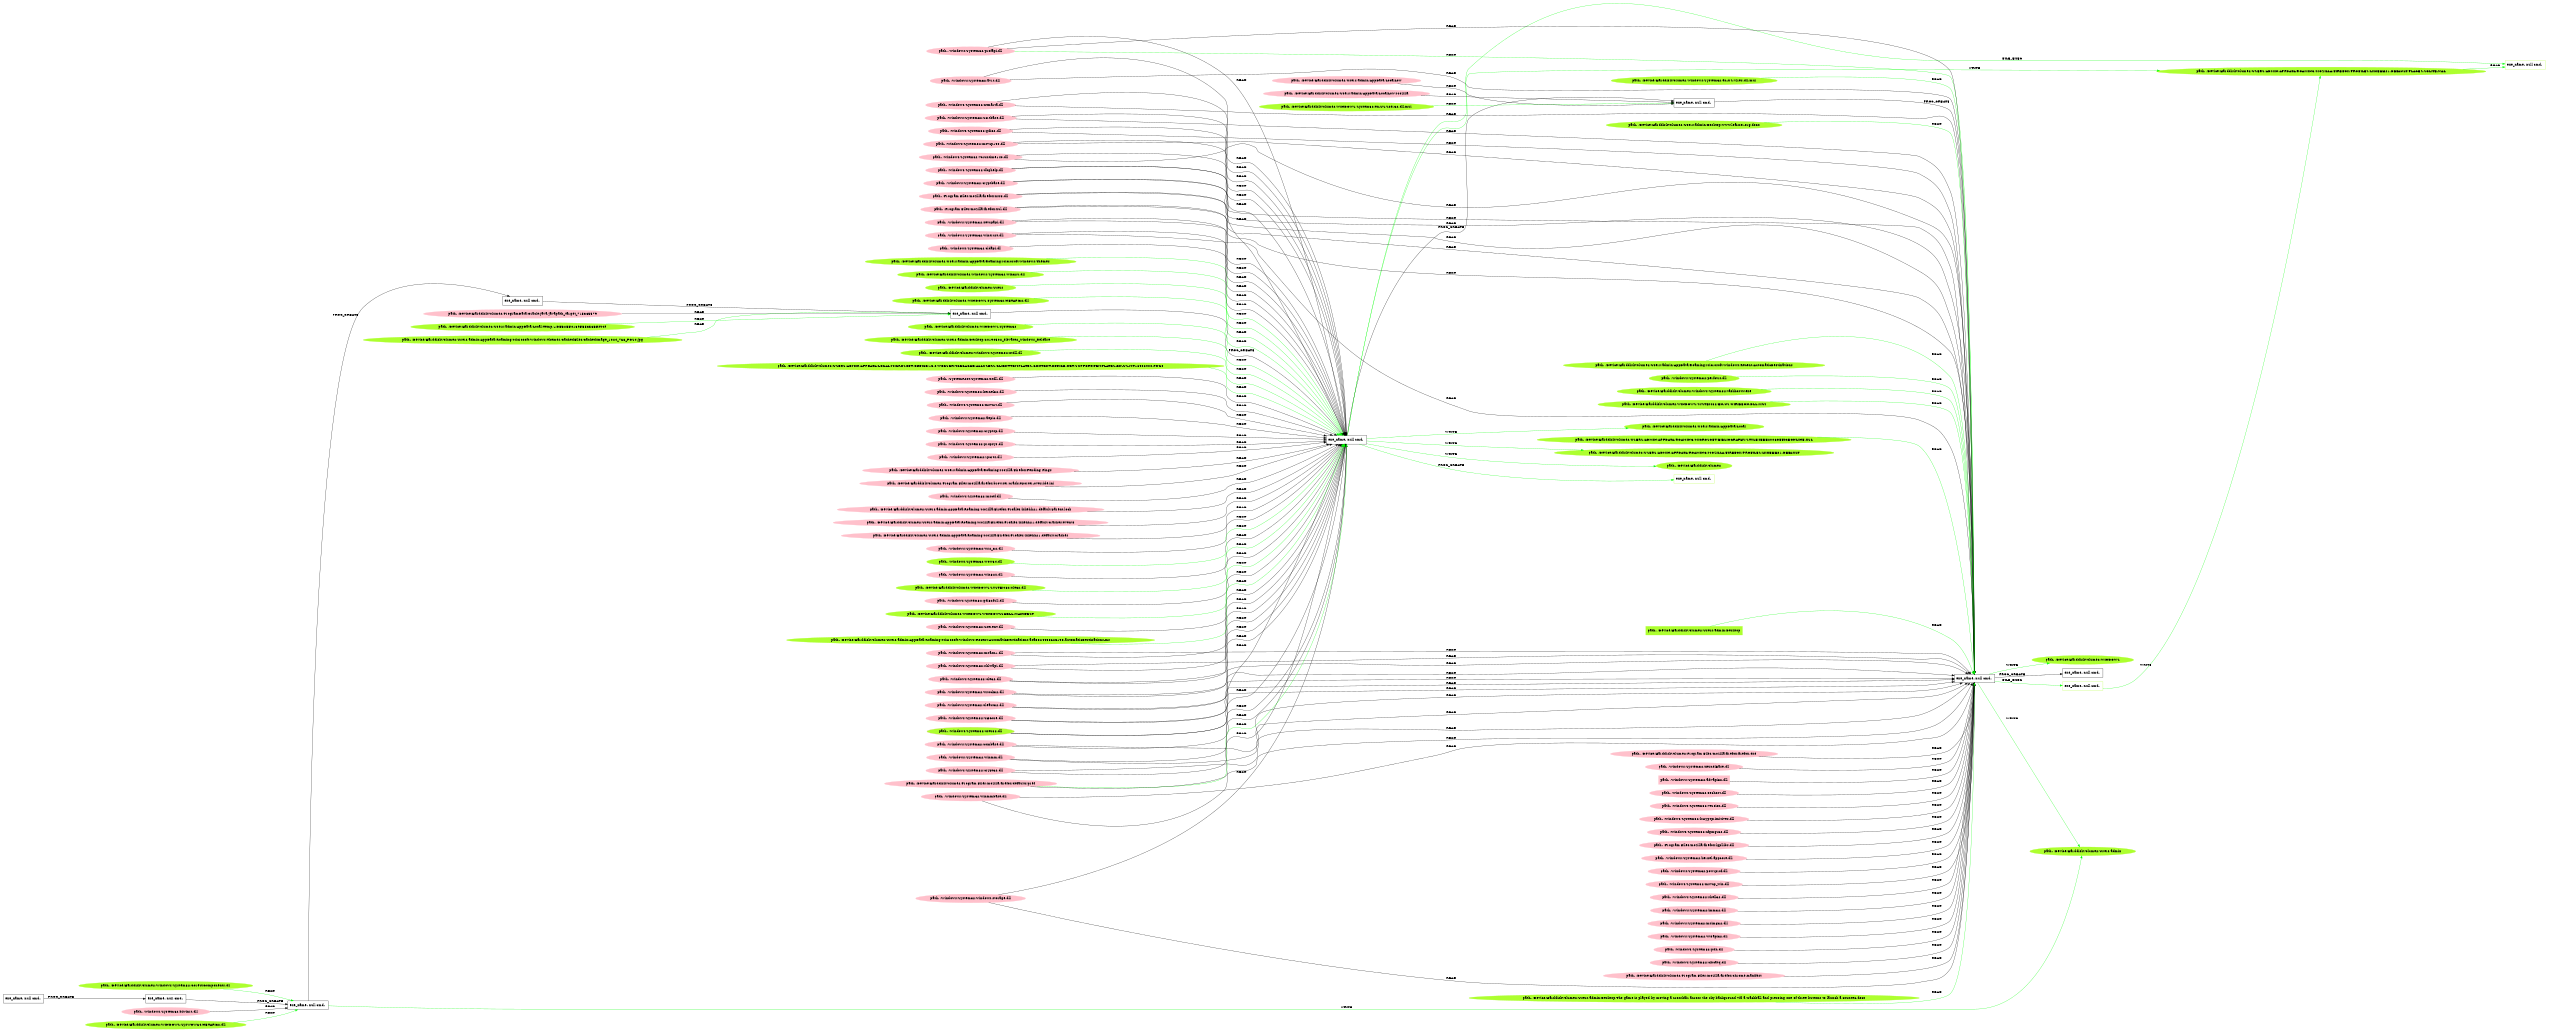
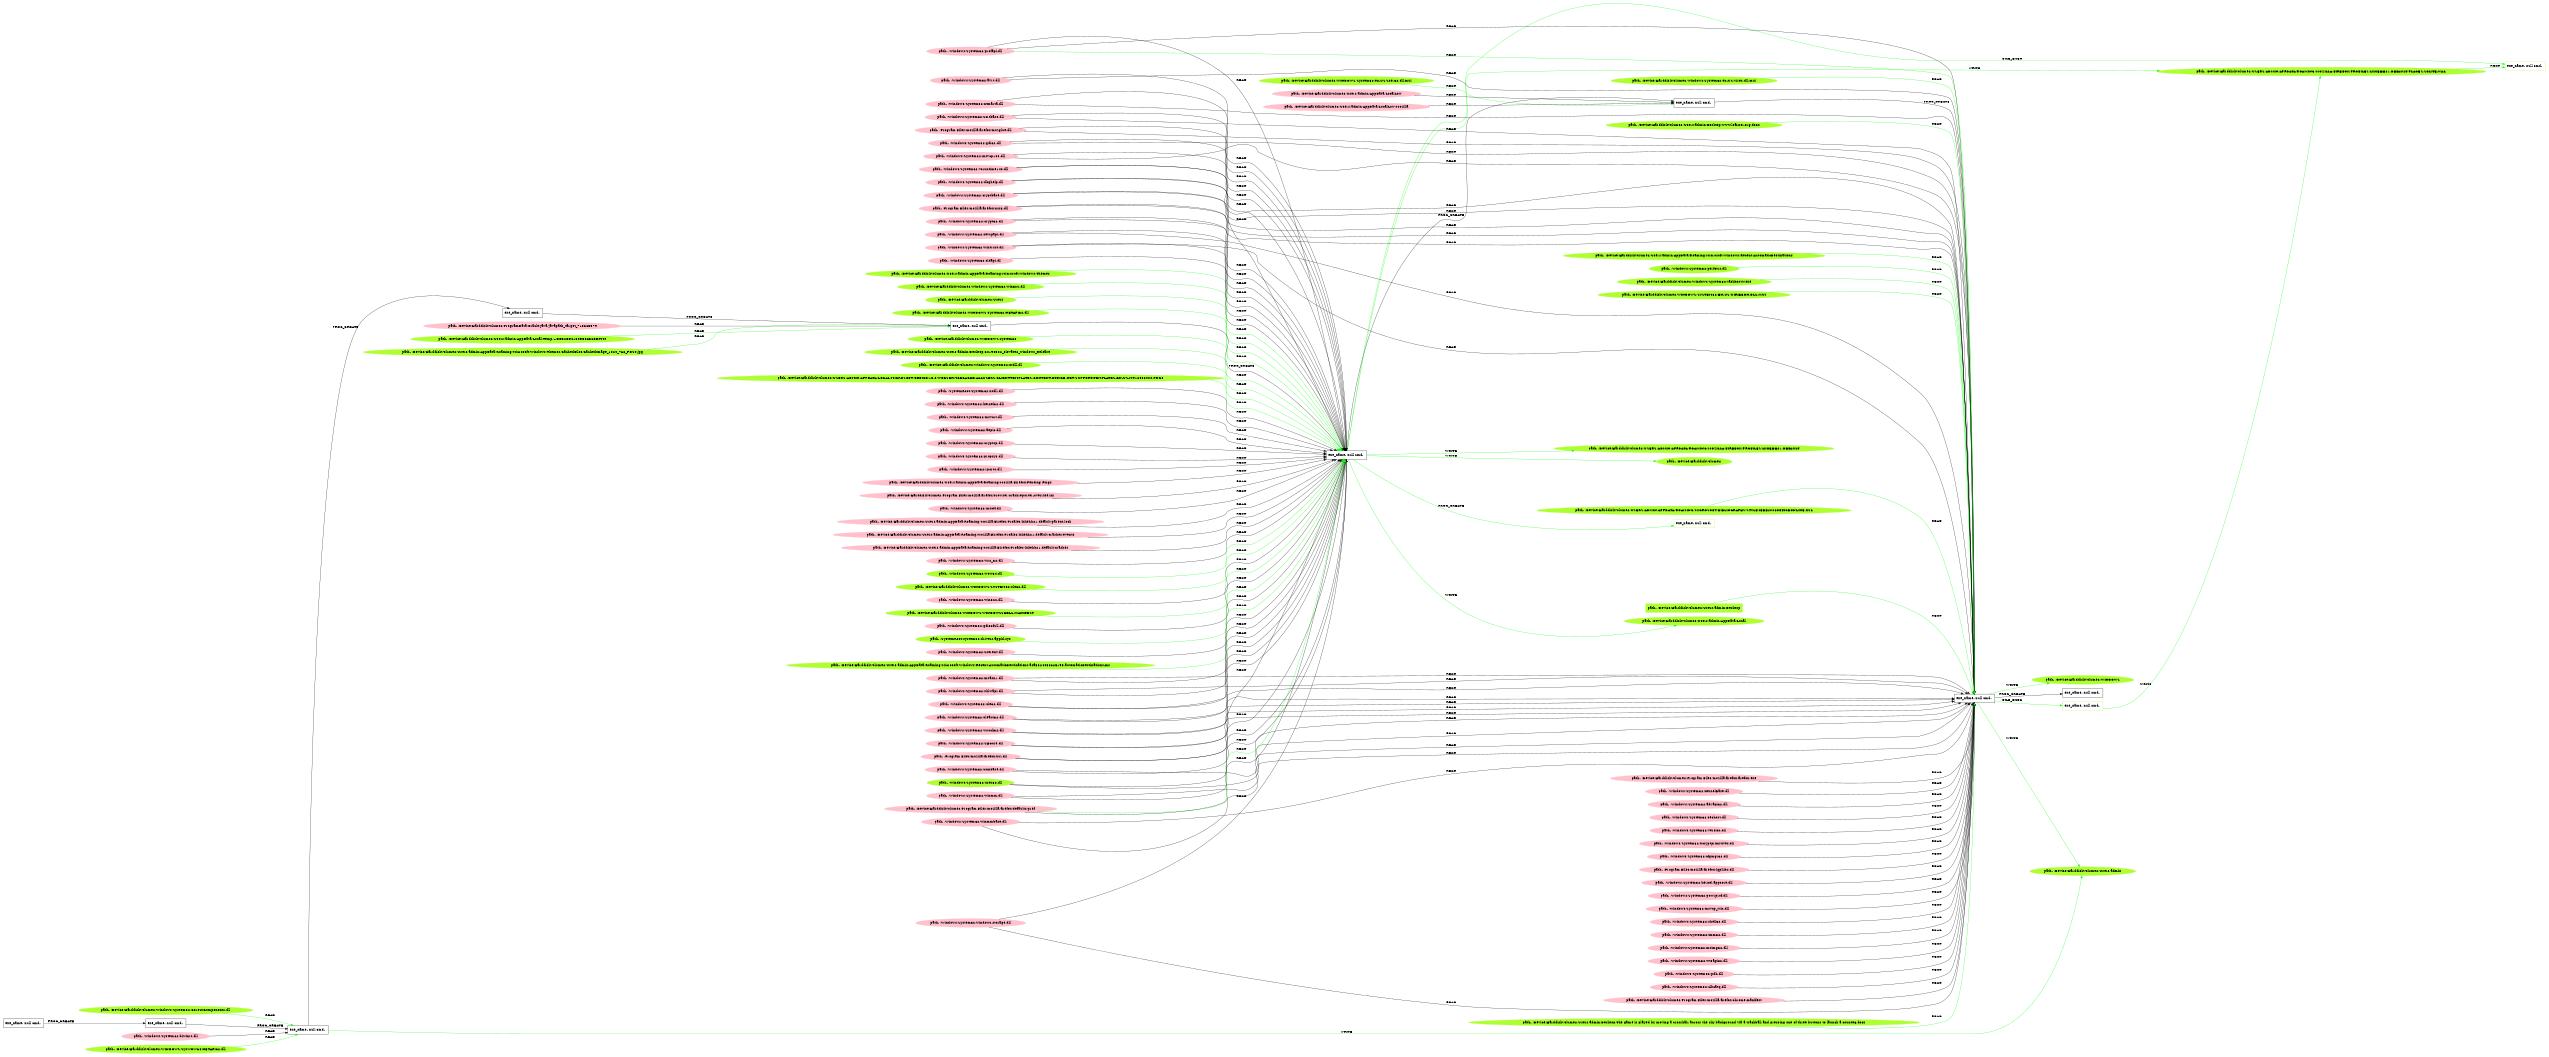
node "path: /Program Files/mozilla/firefox/mozglue.dll": added
node "path: /SystemRoot/system32/drivers/appid.sys": added
node "path: /Windows/System32/advapi32.dll": shape box -> ellipse
